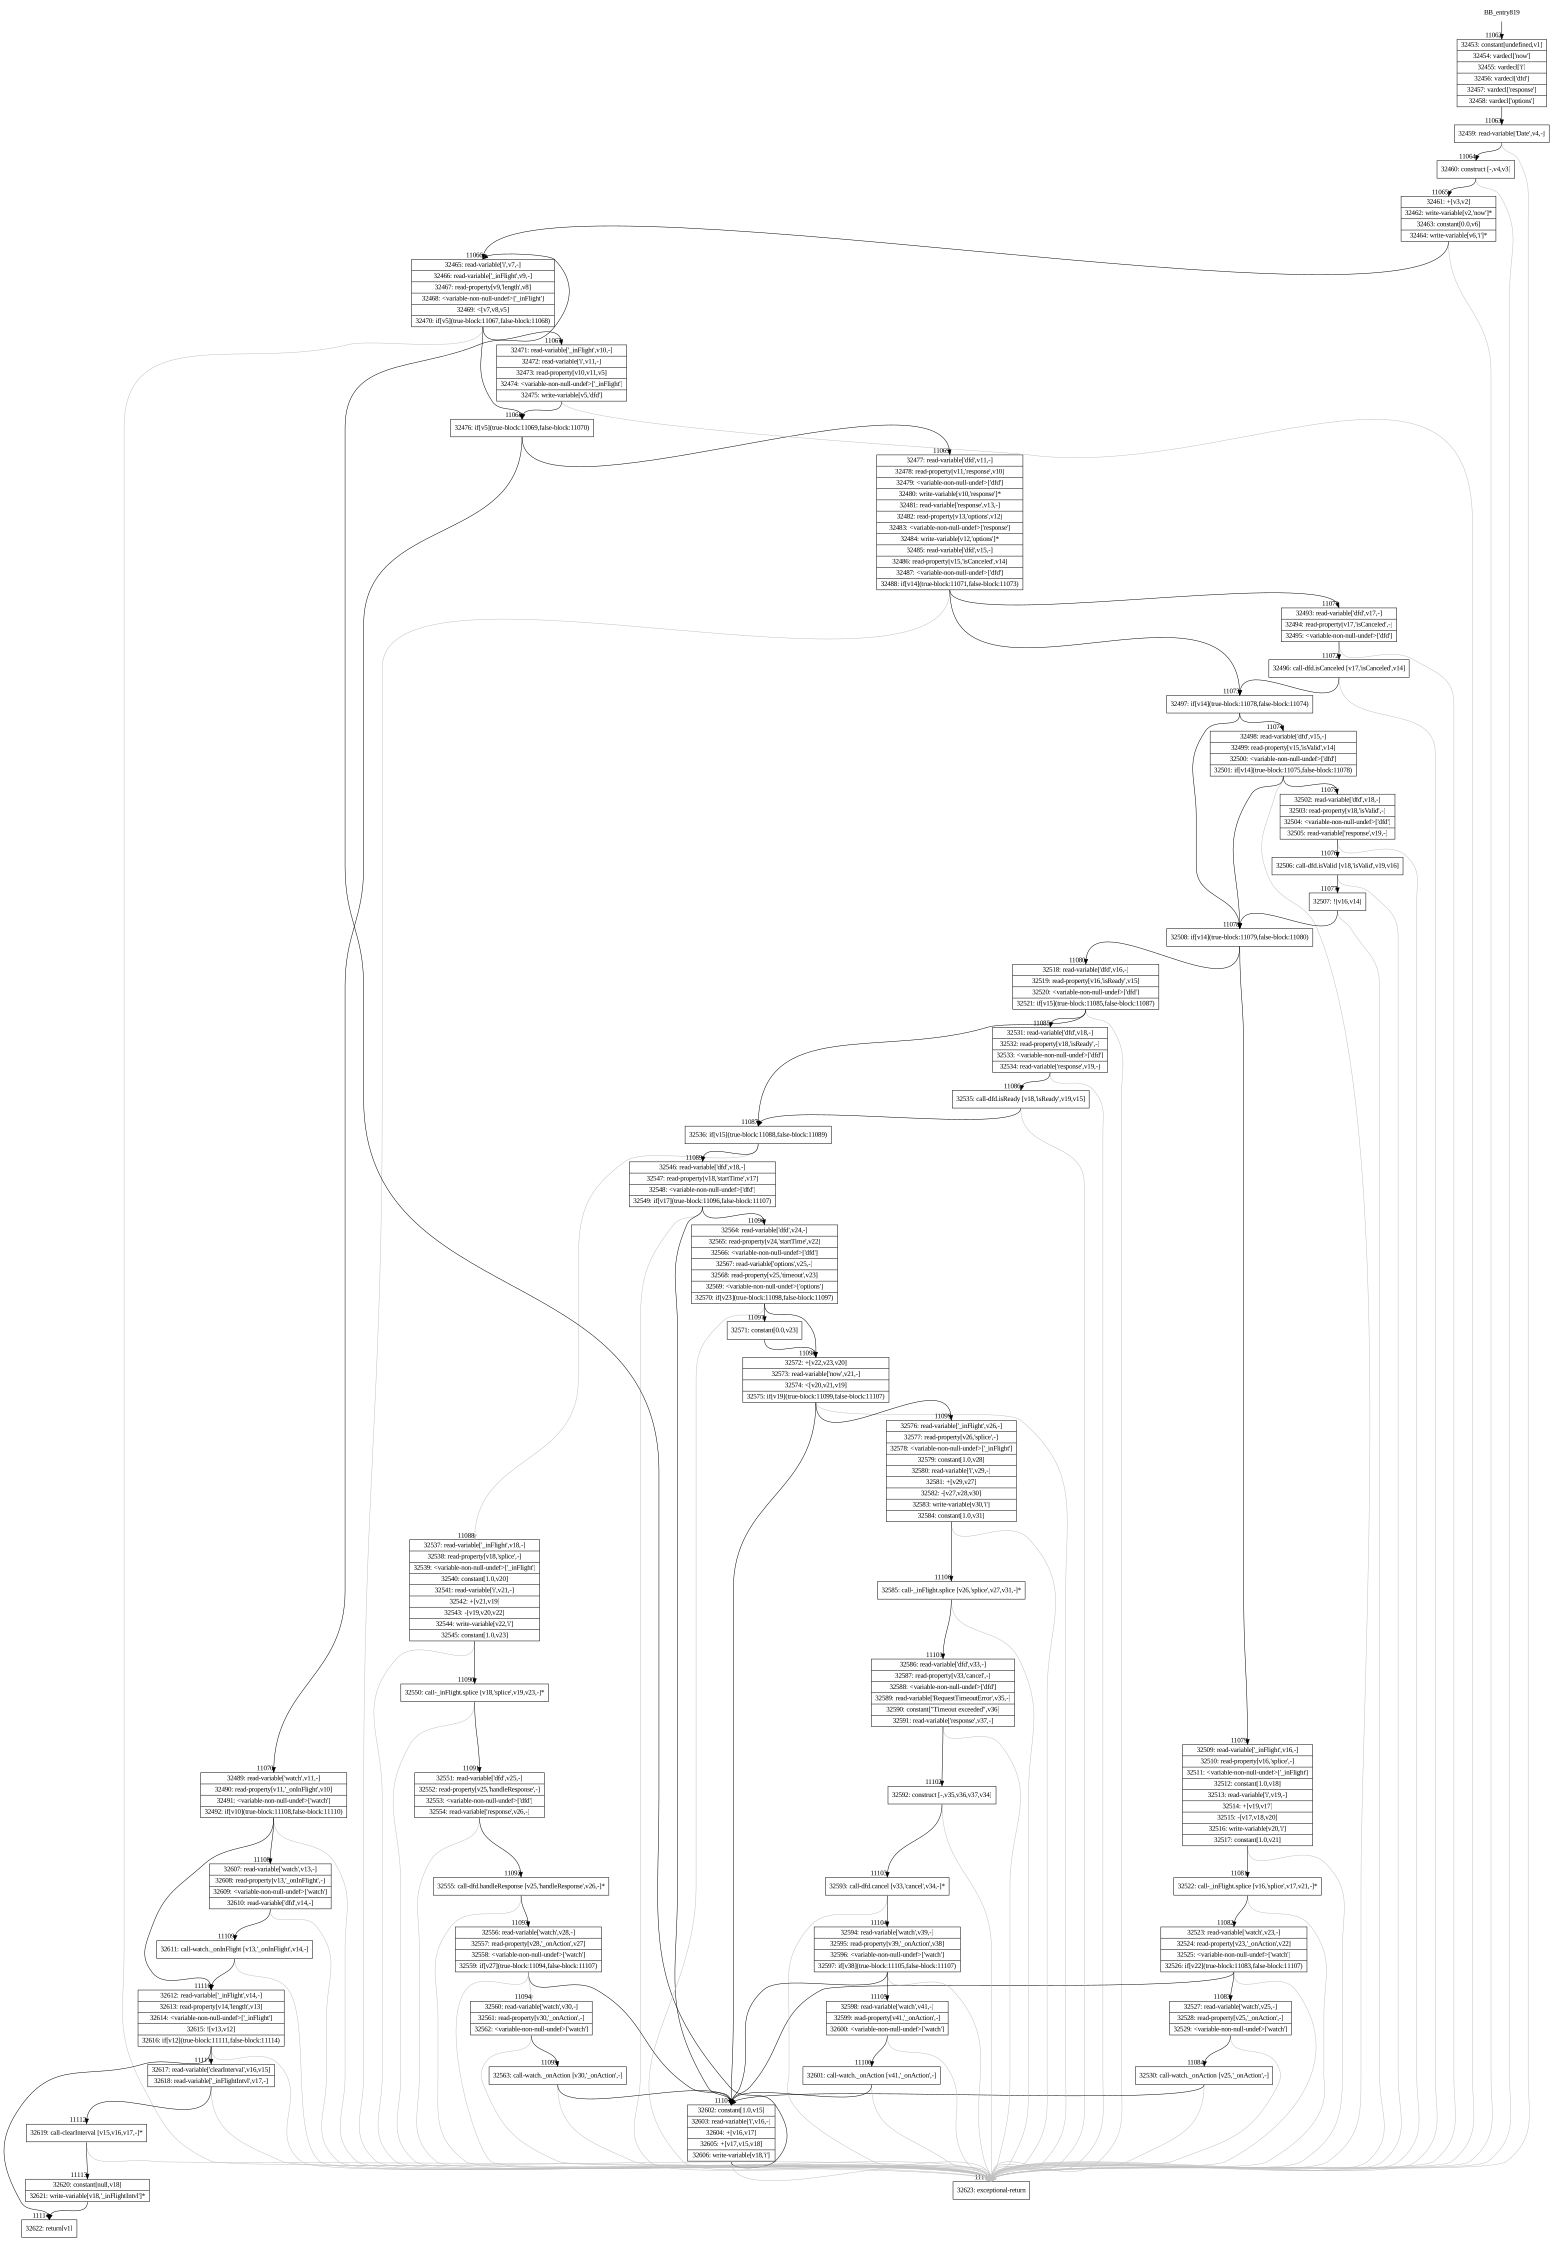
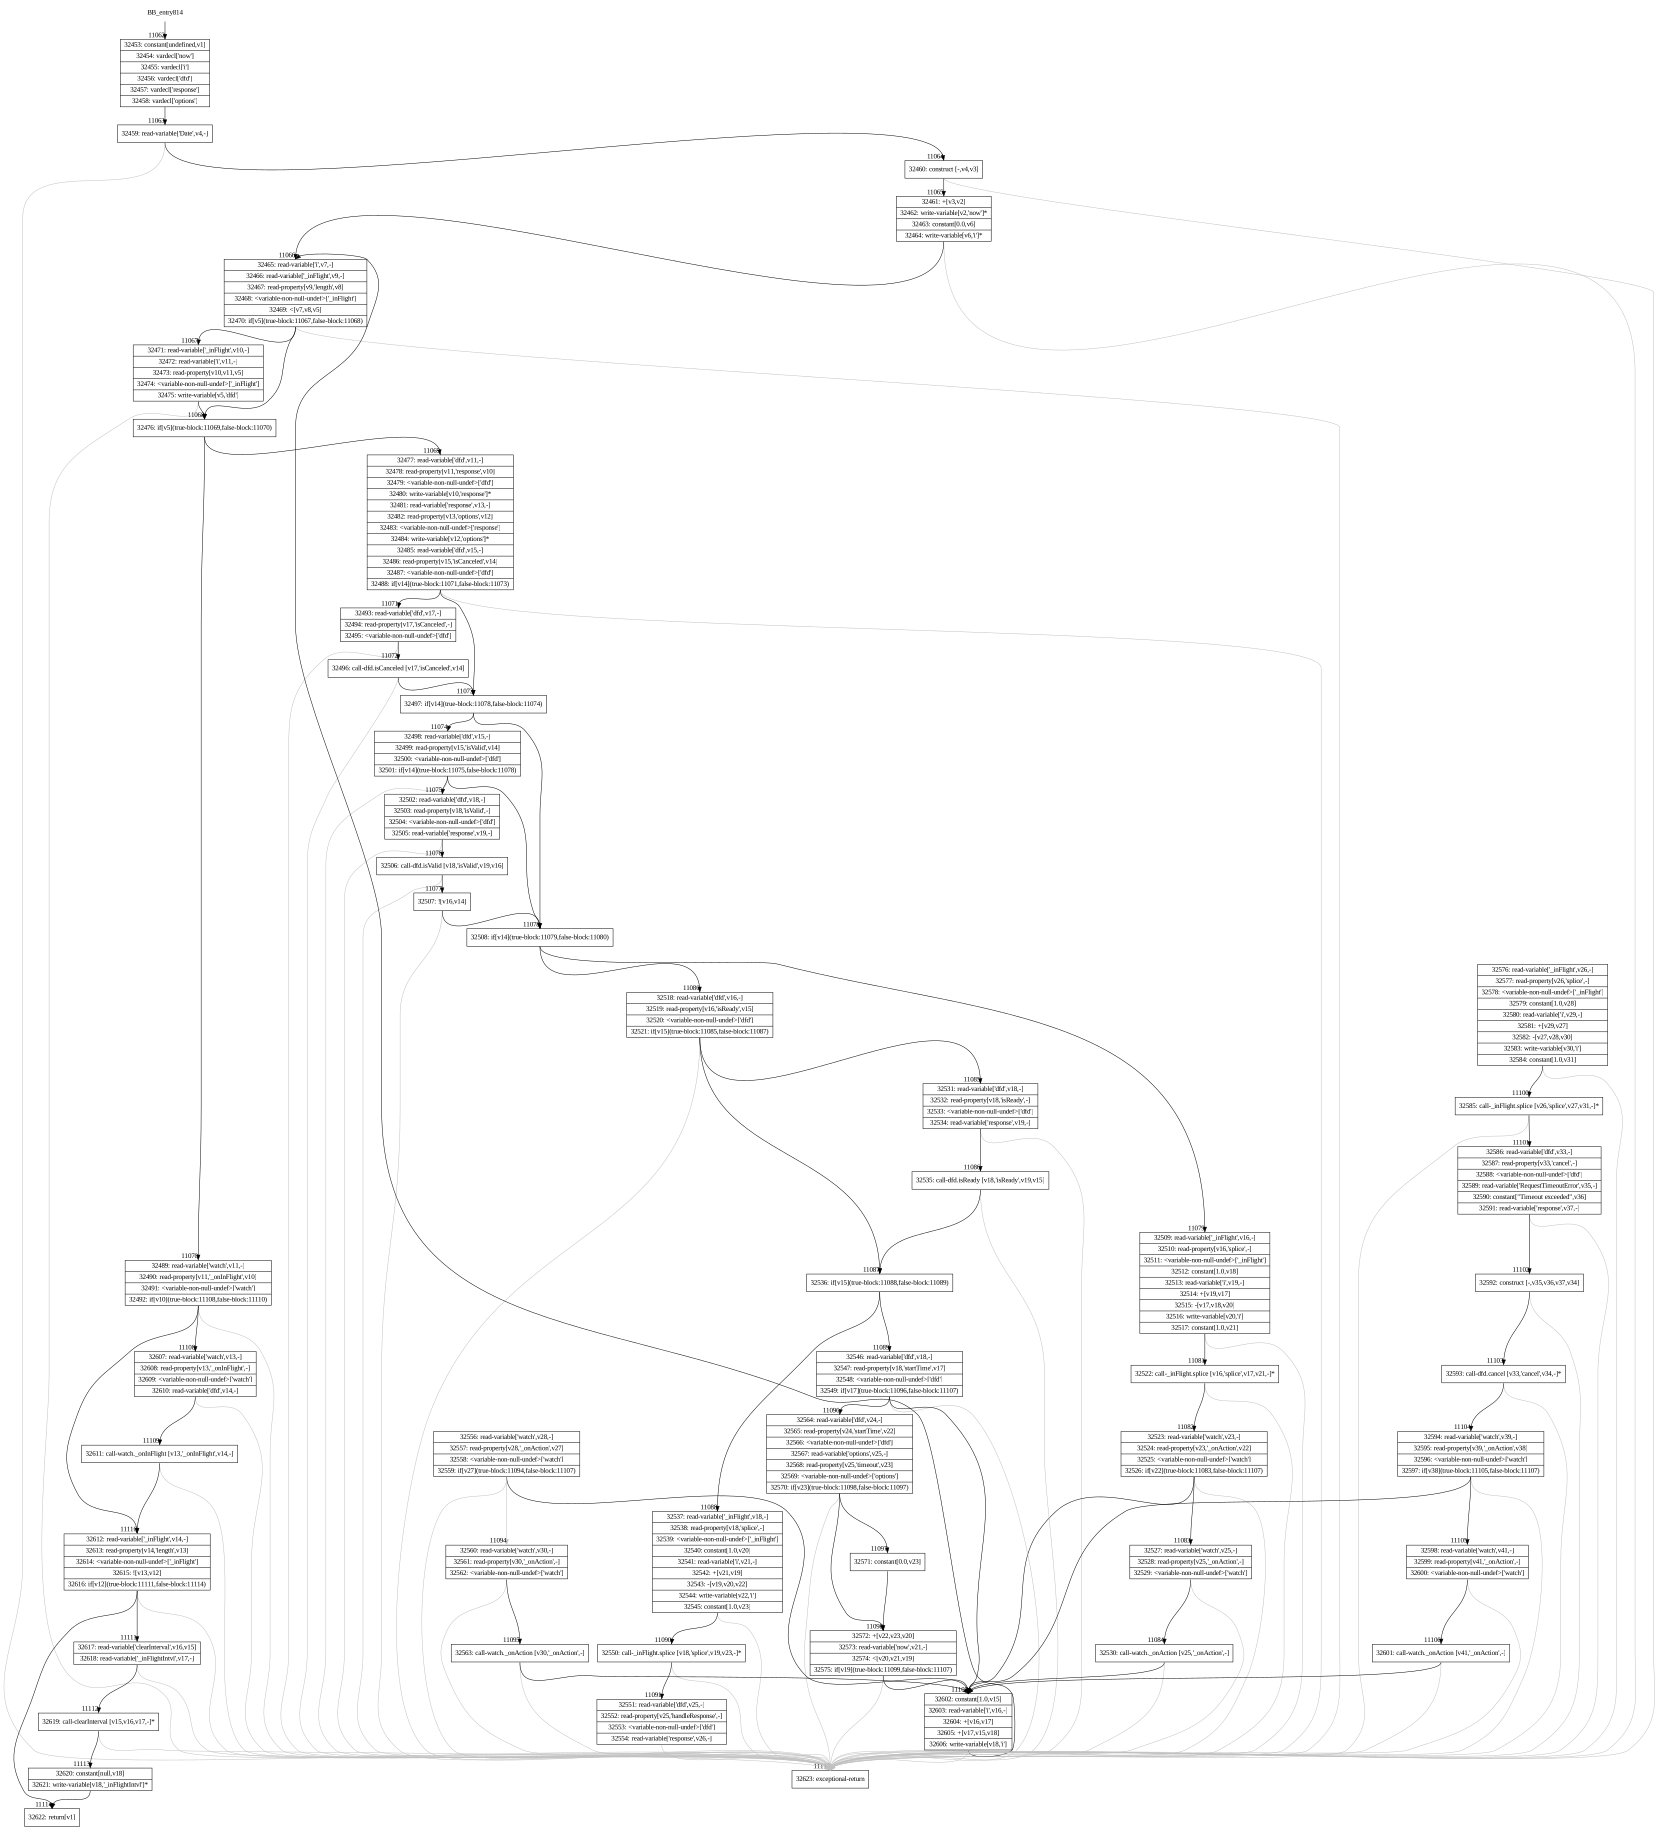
node "BB_entry819": label "BB_entry819" -> "BB_entry814"
edge "32536: if[v15](true-block:11088,false-block:11089)" -> "32537: read-variable['_inFlight',v18,-]": color gray -> black
edge "32572: +[v22,v23,v20]" -> "32576: read-variable['_inFlight',v26,-]": removed
node "32555: call-dfd.handleResponse [v25,'handleResponse',v26,-]*": removed
